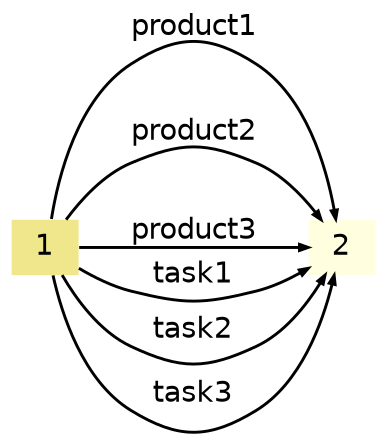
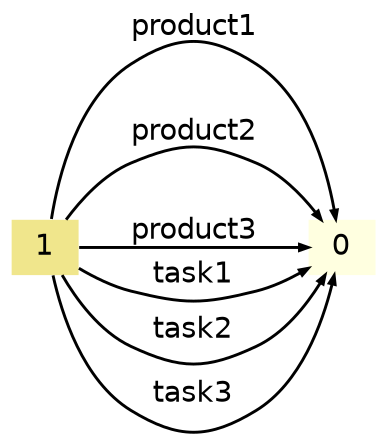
node "2": label "2" -> "0"
